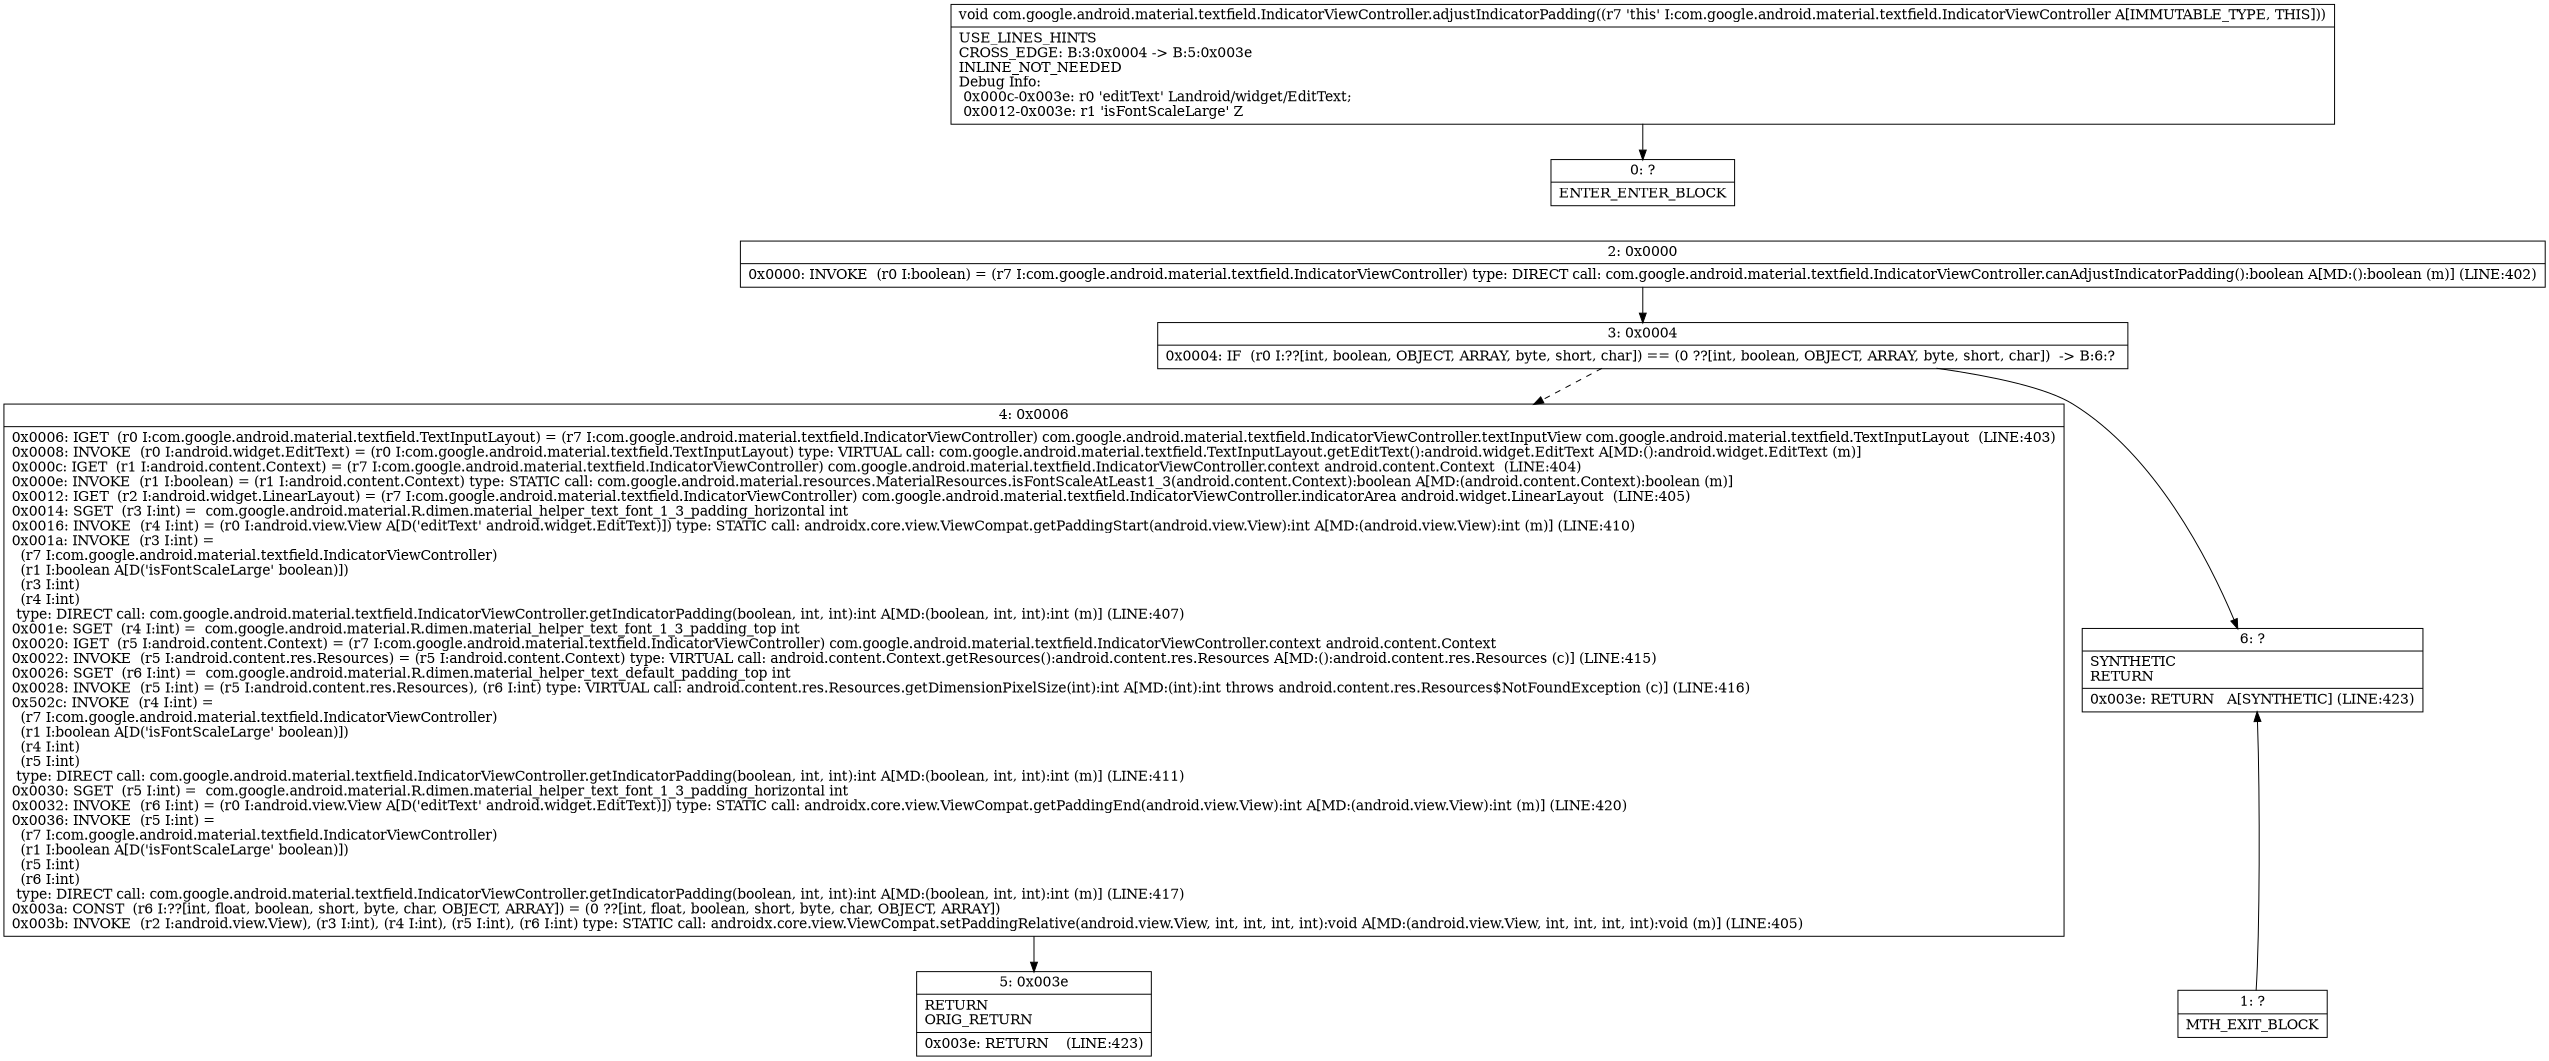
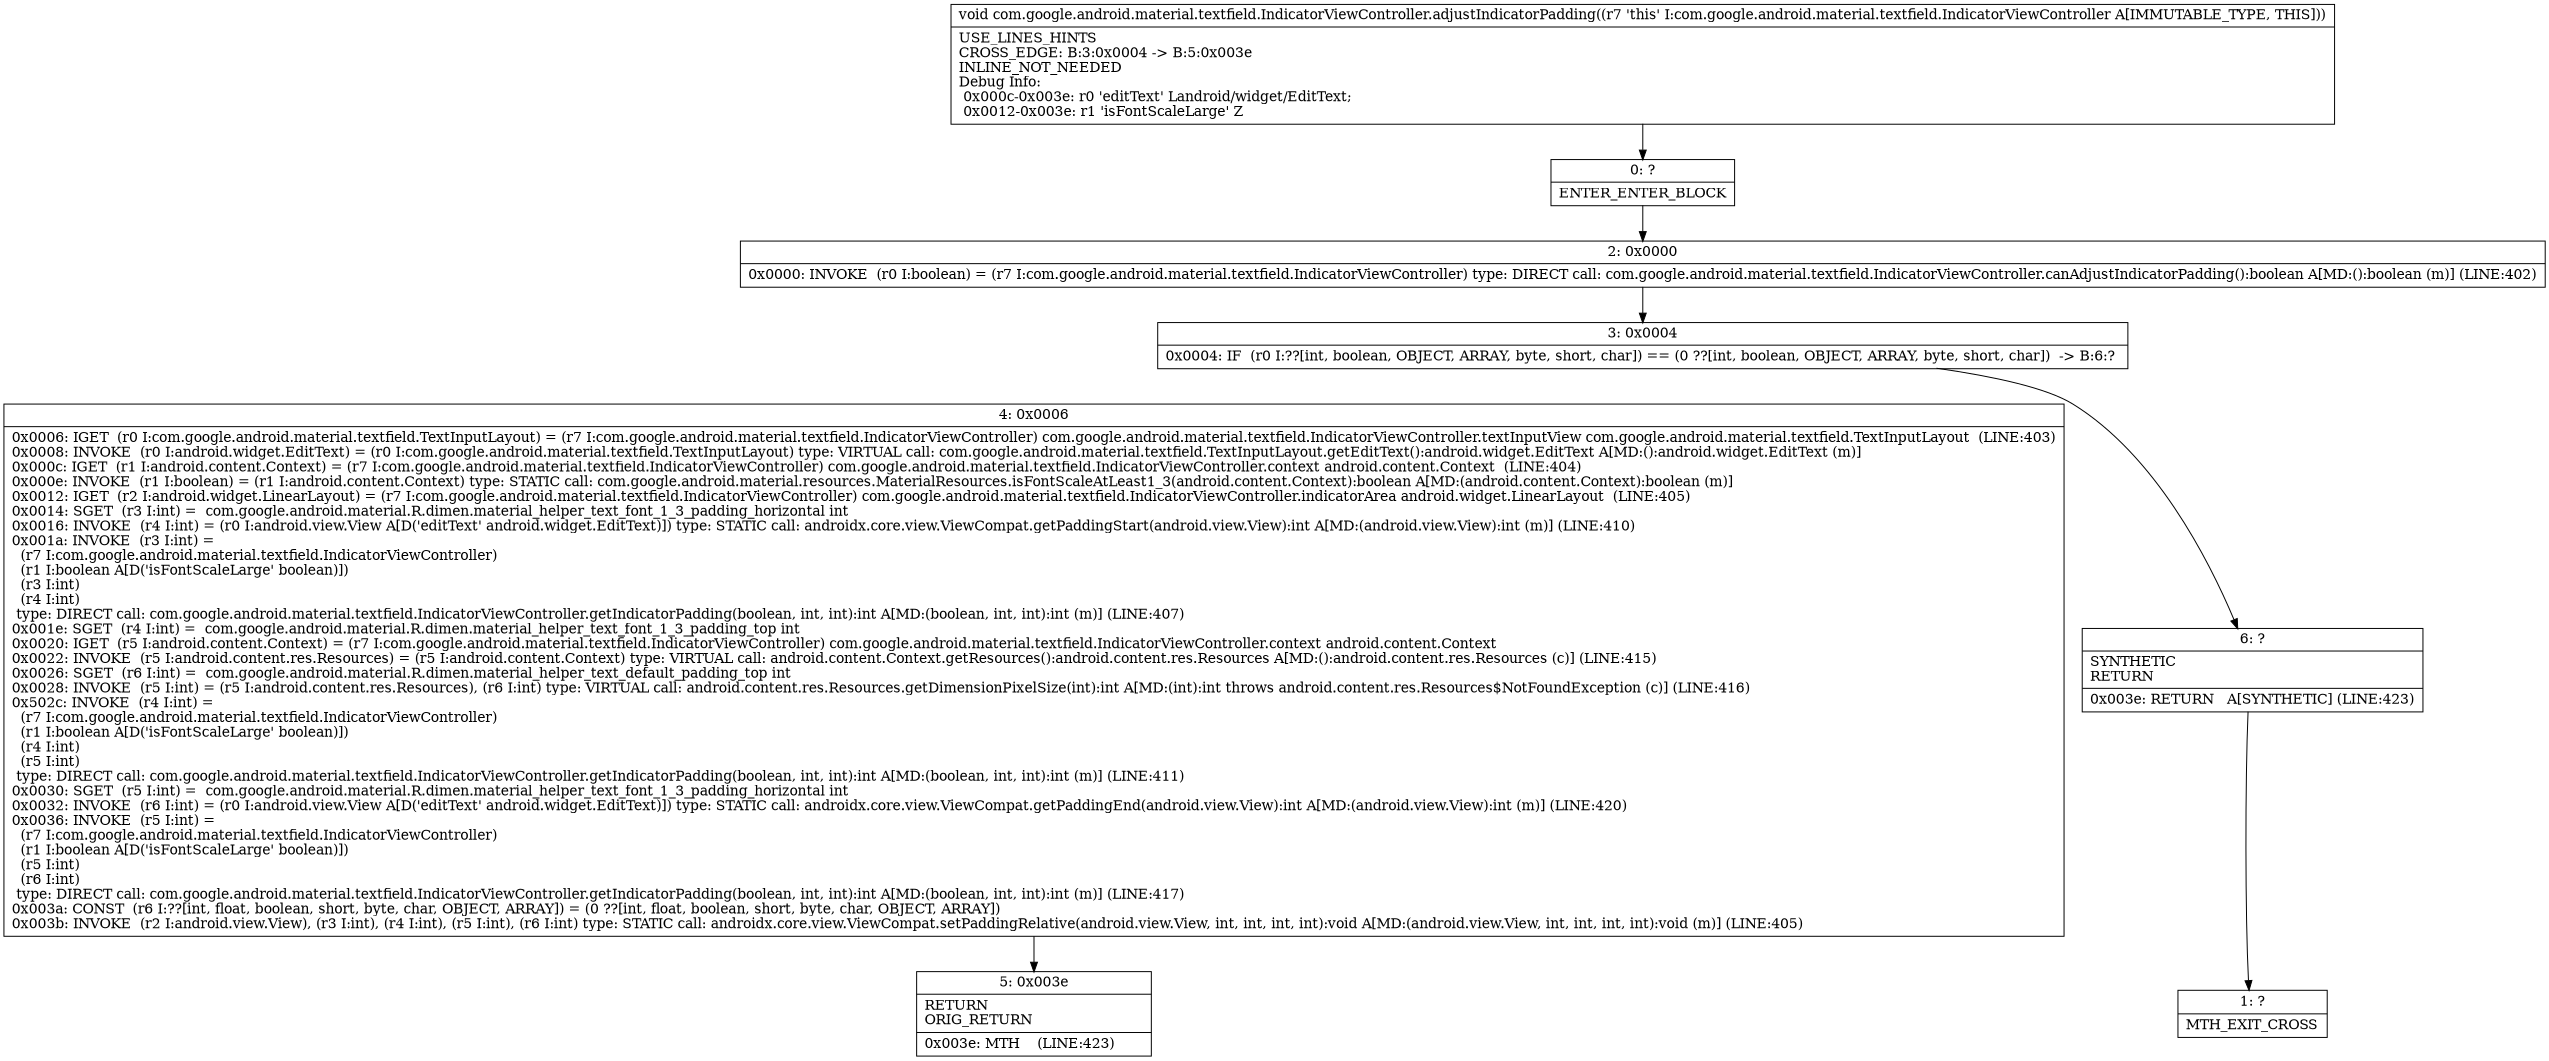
edge "0: ?" -> "2: 0x0000": added
edge "3: 0x0004" -> "4: 0x0006": removed
edge "1: ?" -> "6: ?": reversed
node "1: ?": text "MTH_EXIT_BLOCK" -> "MTH_EXIT_CROSS"
node "5: 0x003e": text "0x003e: RETURN    (LINE:423)" -> "0x003e: MTH    (LINE:423)"
